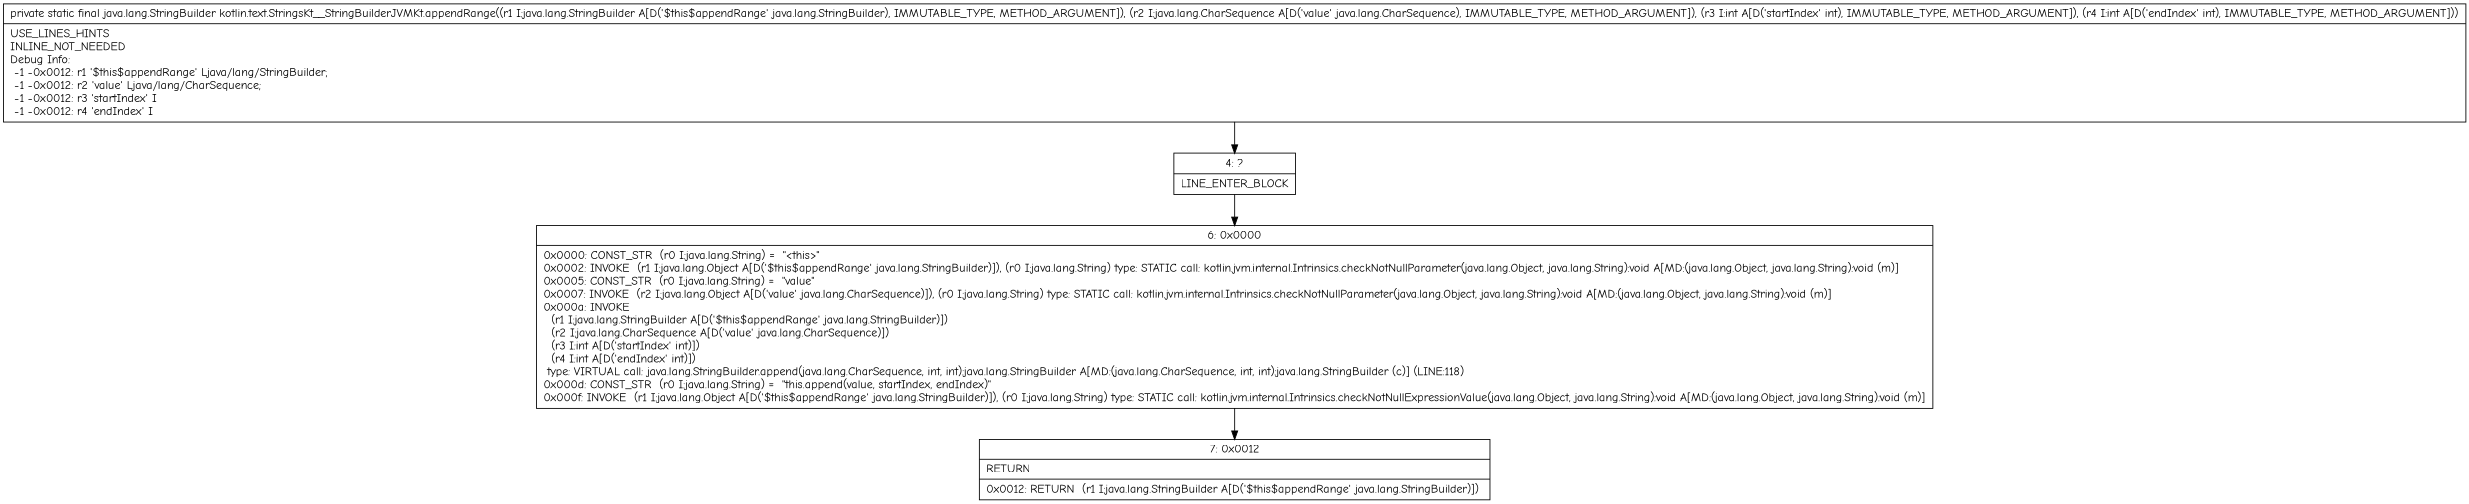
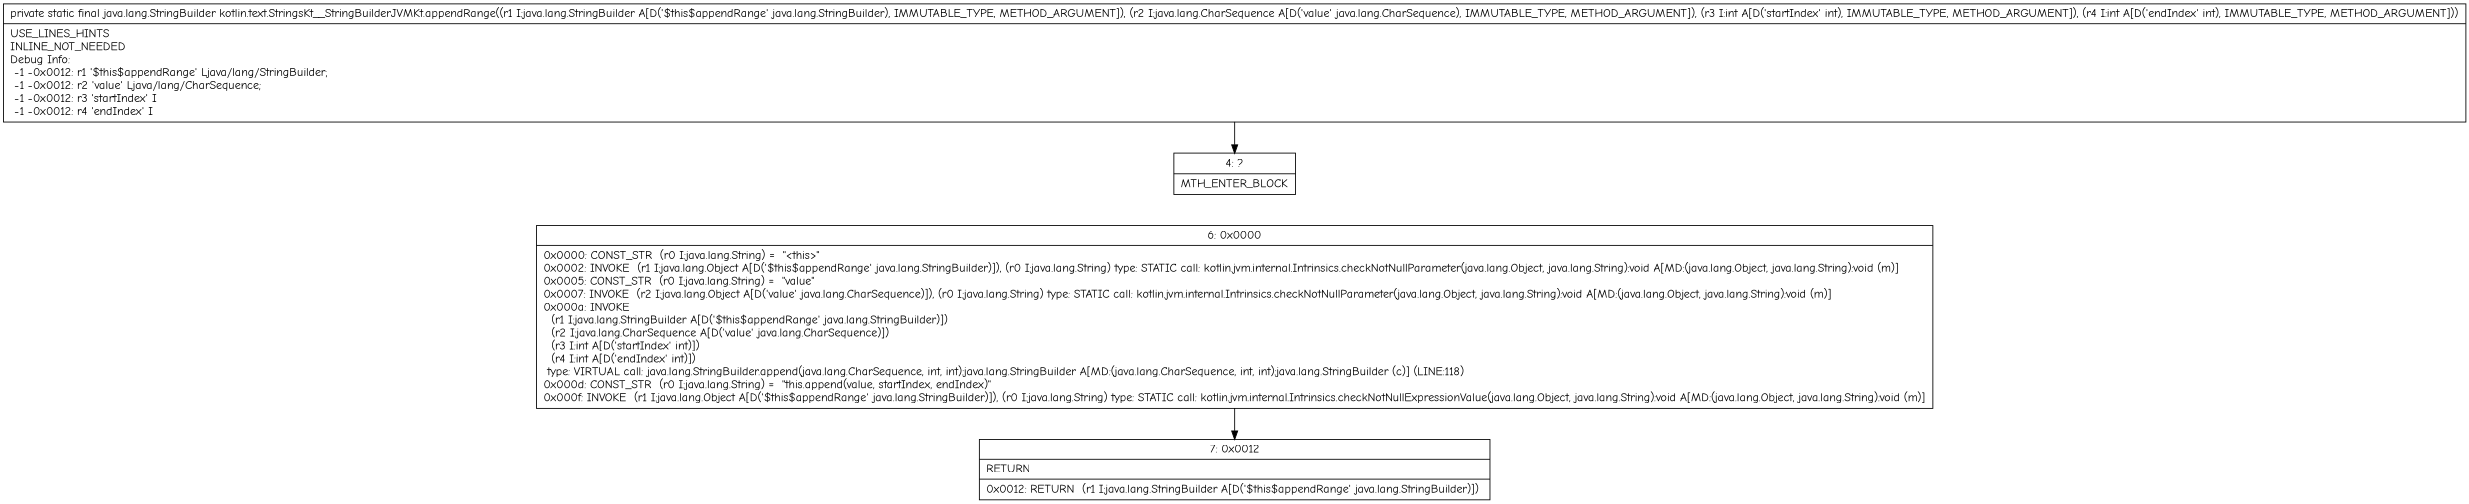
node "4: ?": text "LINE_ENTER_BLOCK" -> "MTH_ENTER_BLOCK"
edge "4: ?" -> "6: 0x0000": removed
